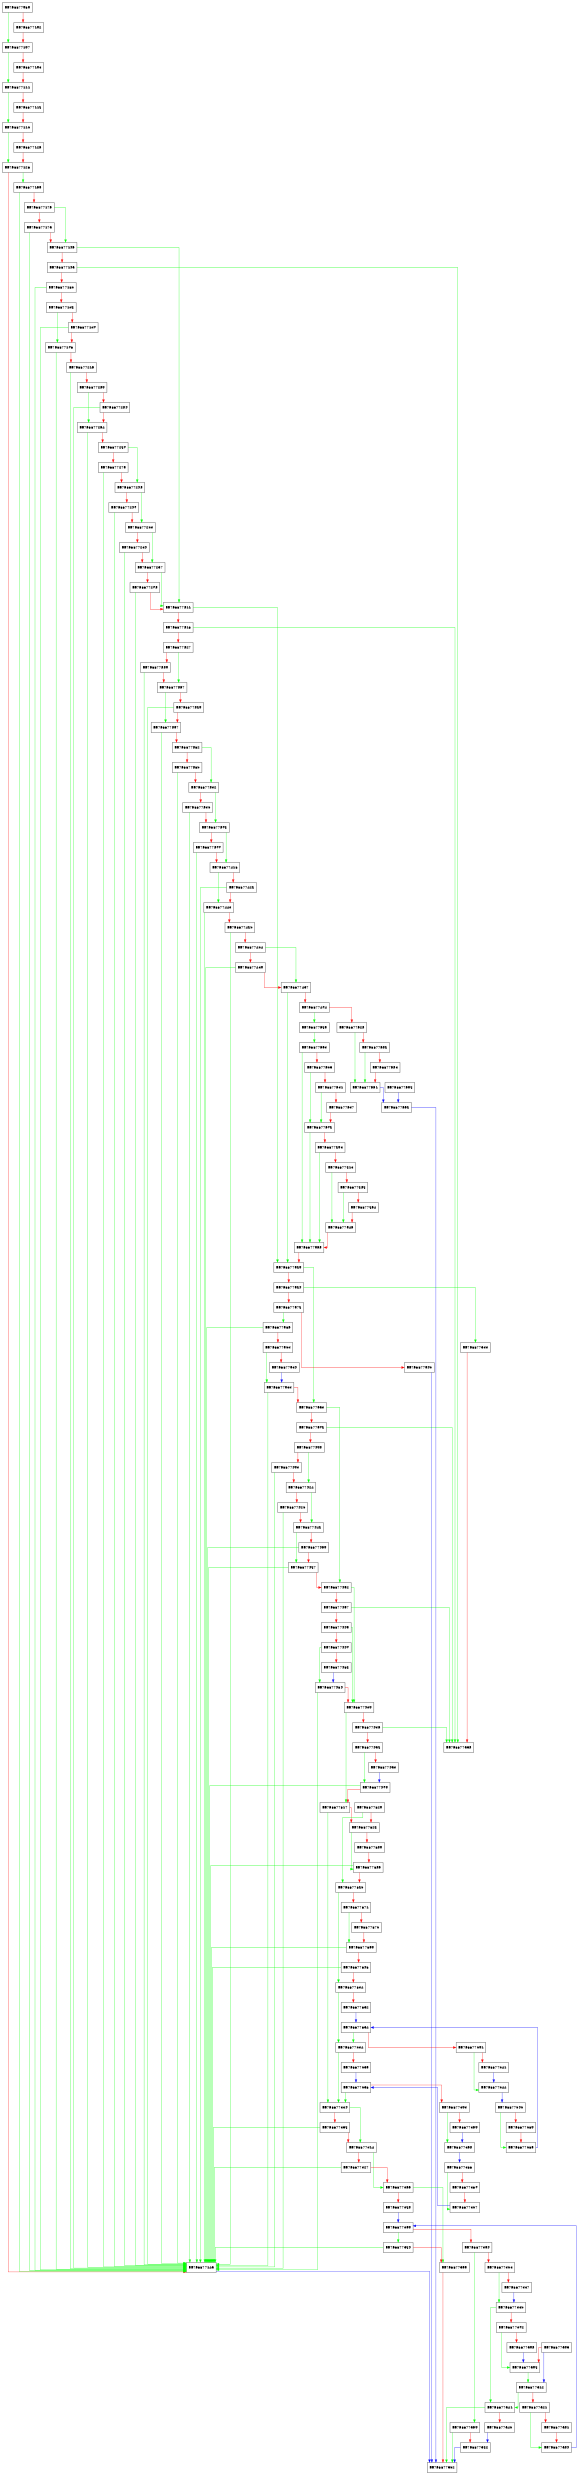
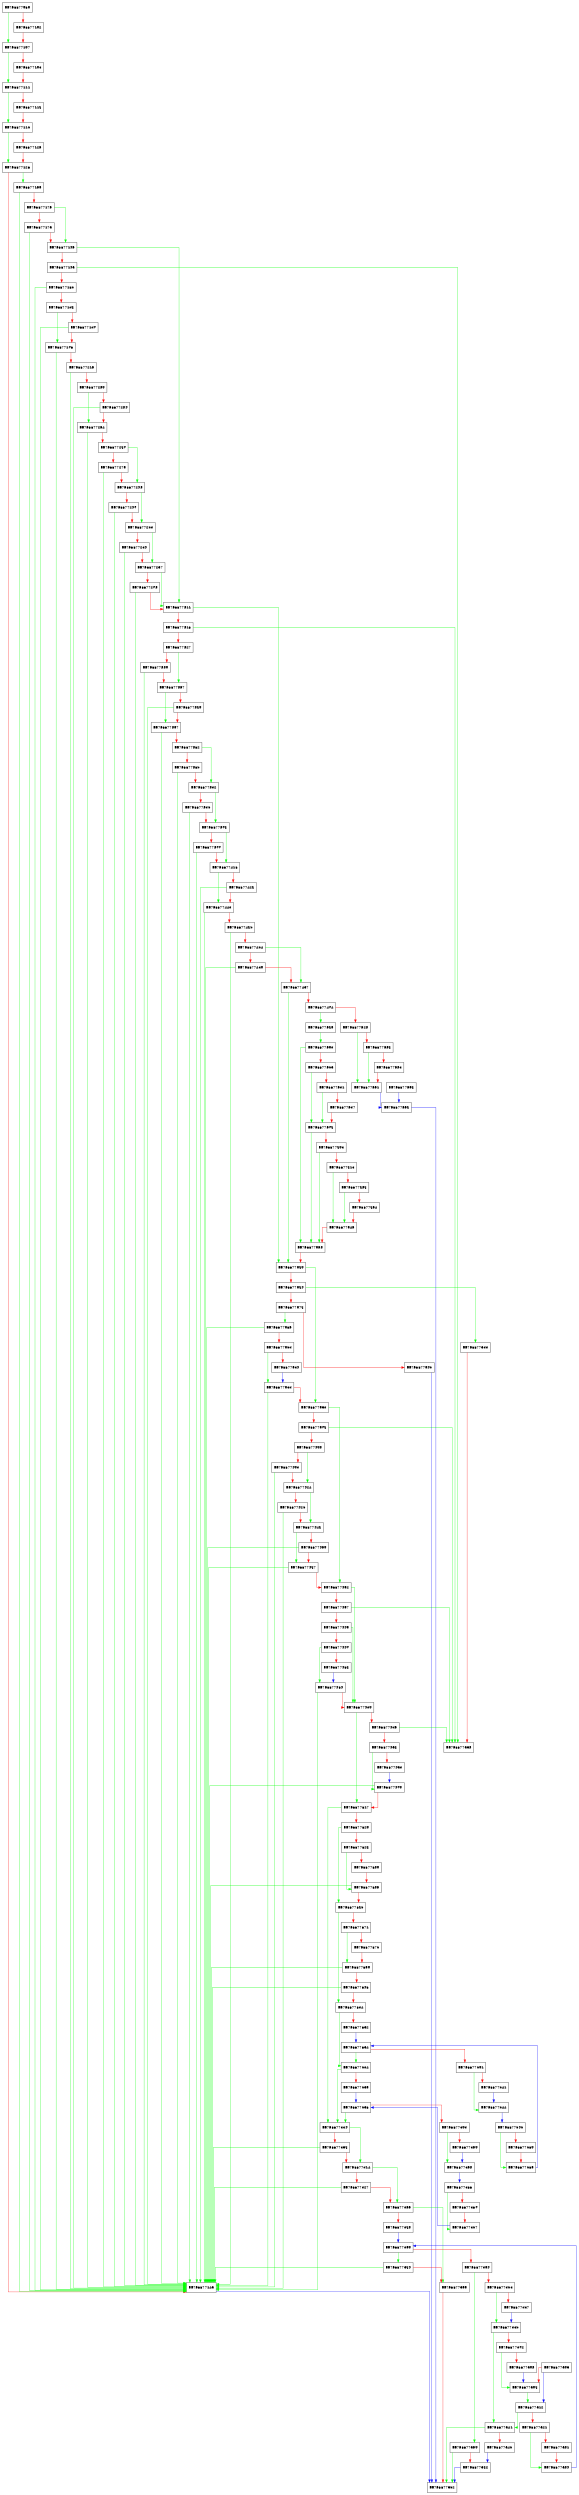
edge "BB75aa77a17" -> "BB75aa77a26": now "BB75aa77a17" -> "BB75aa77a20"
